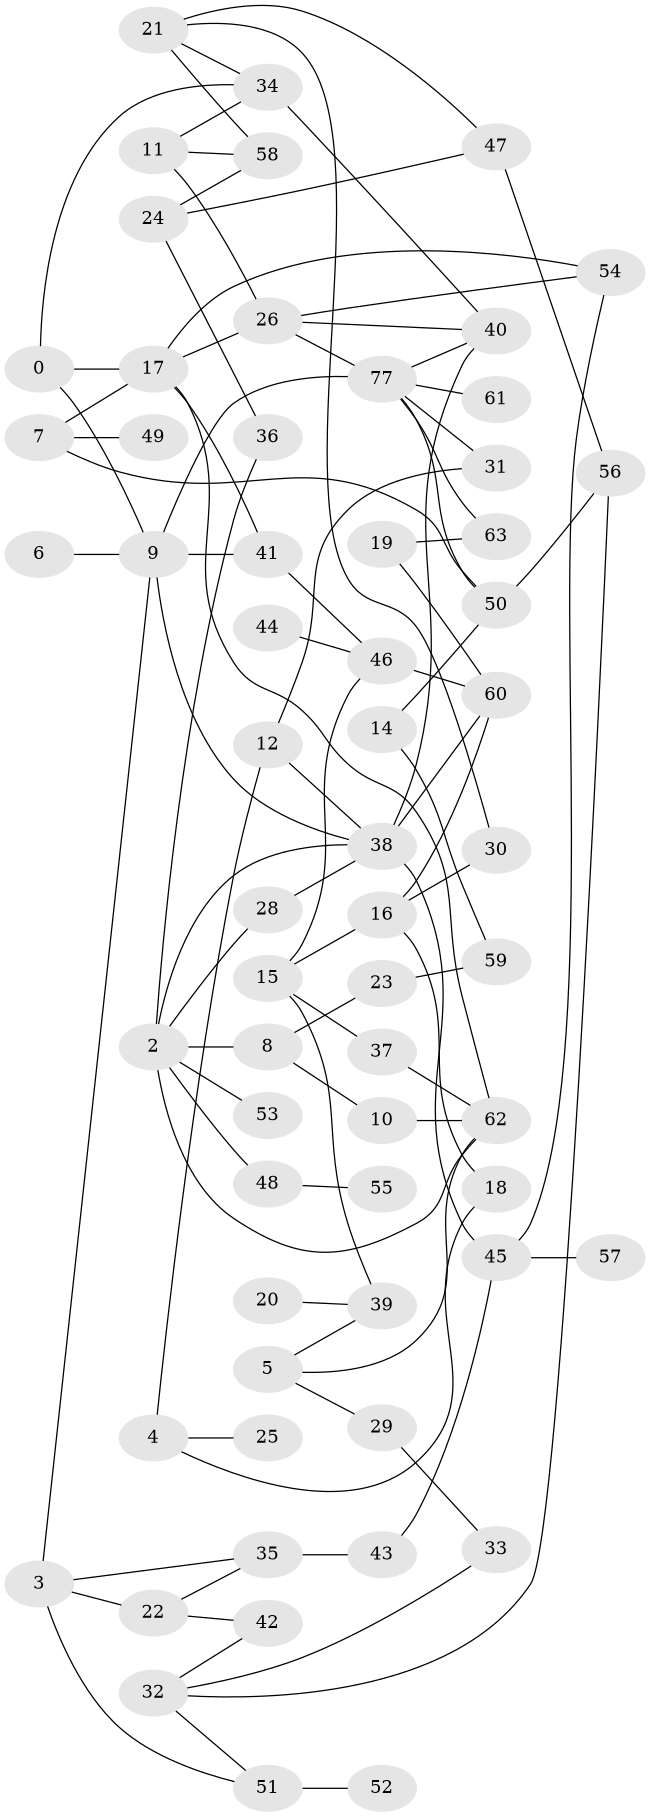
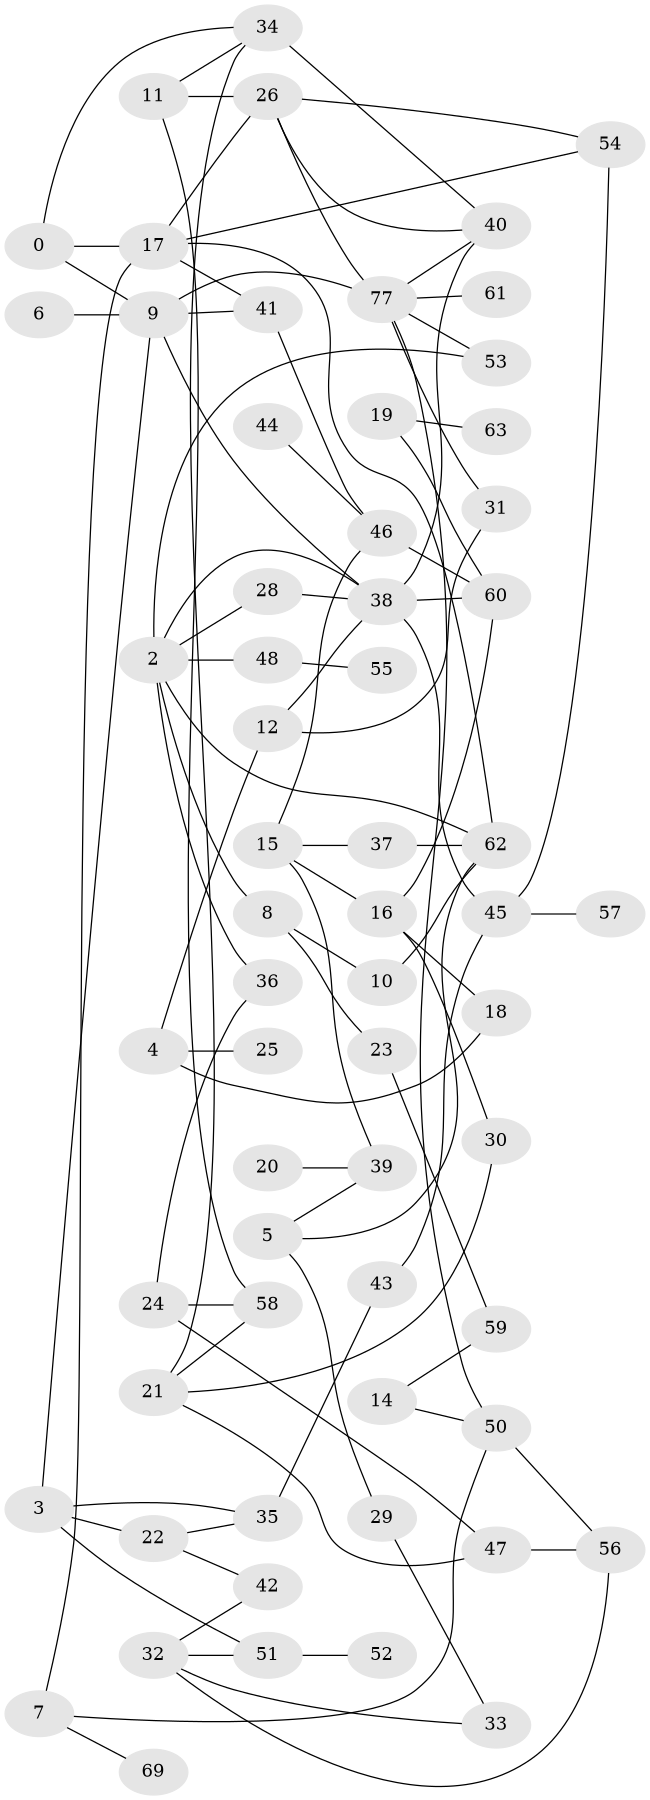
node "49": label "49" -> "69"
edge "77" -- "63": now "77" -- "53"
